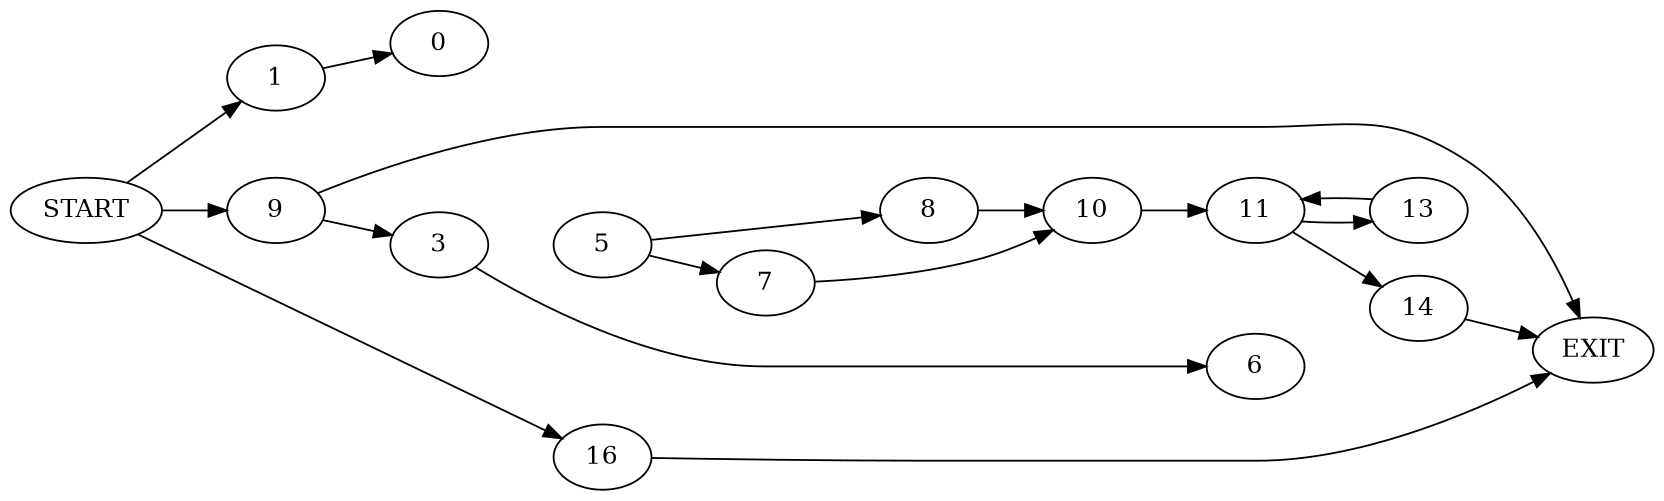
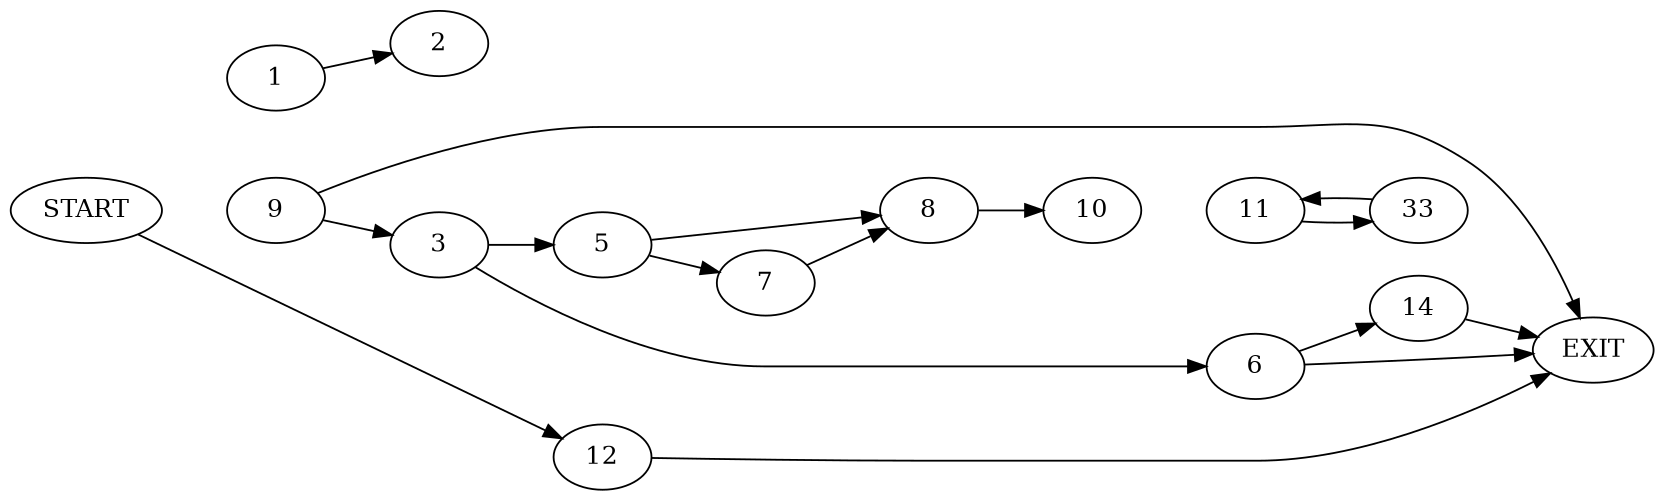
node "0": label "0" -> "2"
edge "START" -> "1": removed
edge "START" -> "9": removed
edge "10" -> "11": removed
node "13": label "13" -> "33"
edge "3" -> "5": added
edge "11" -> "14": now "6" -> "14"
edge "7" -> "10": now "7" -> "8"
edge "6" -> "EXIT": added
node "16": label "16" -> "12"
